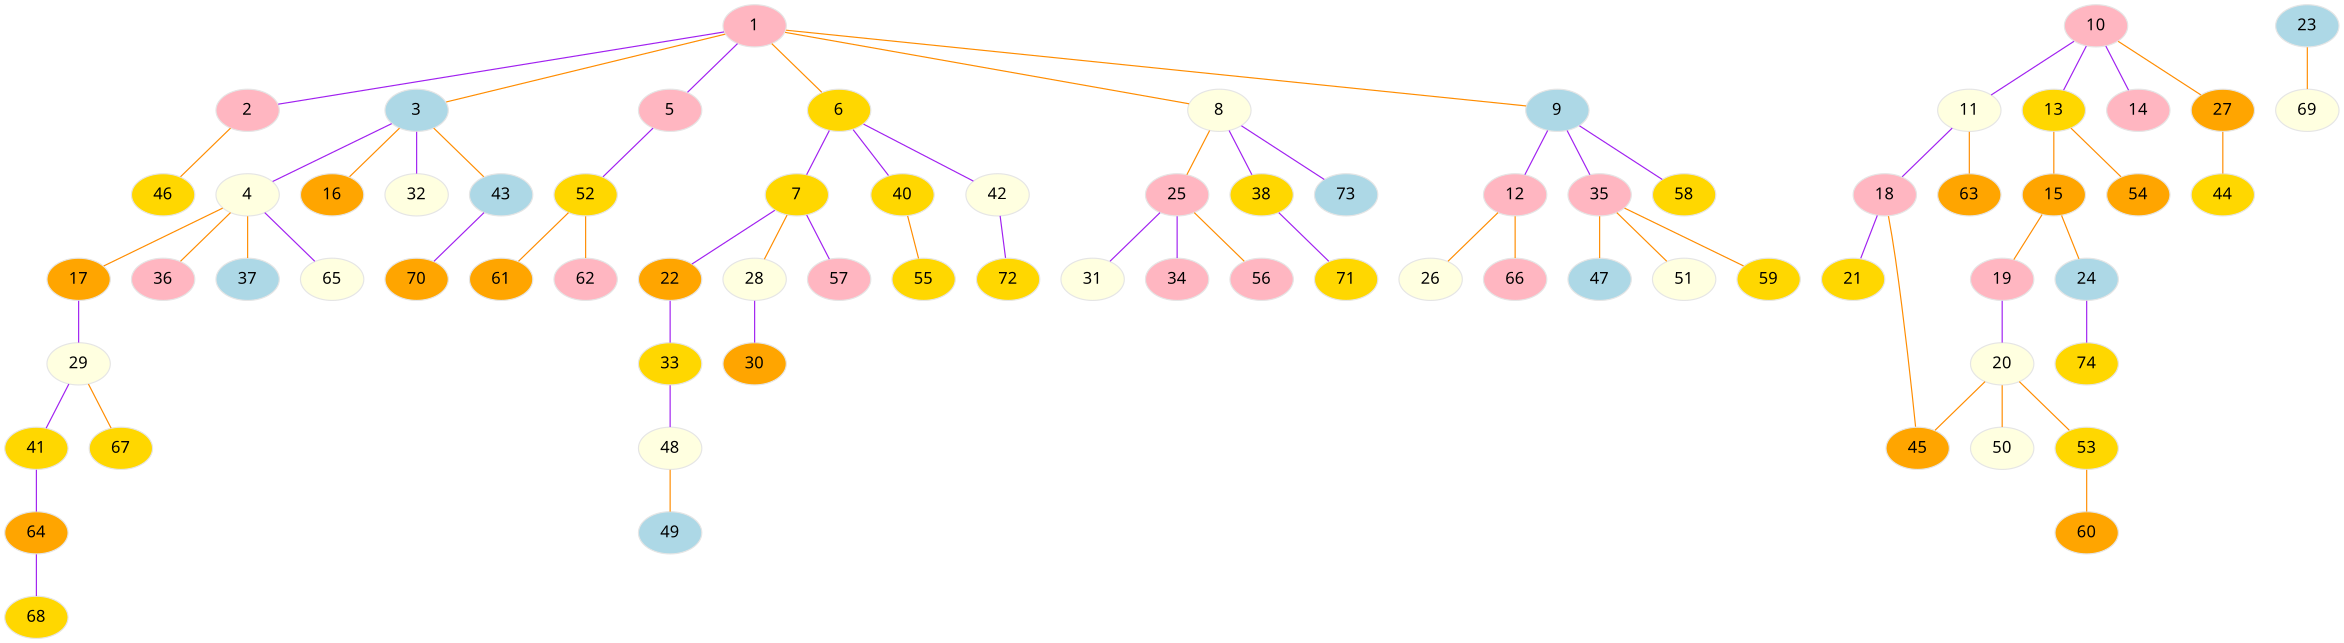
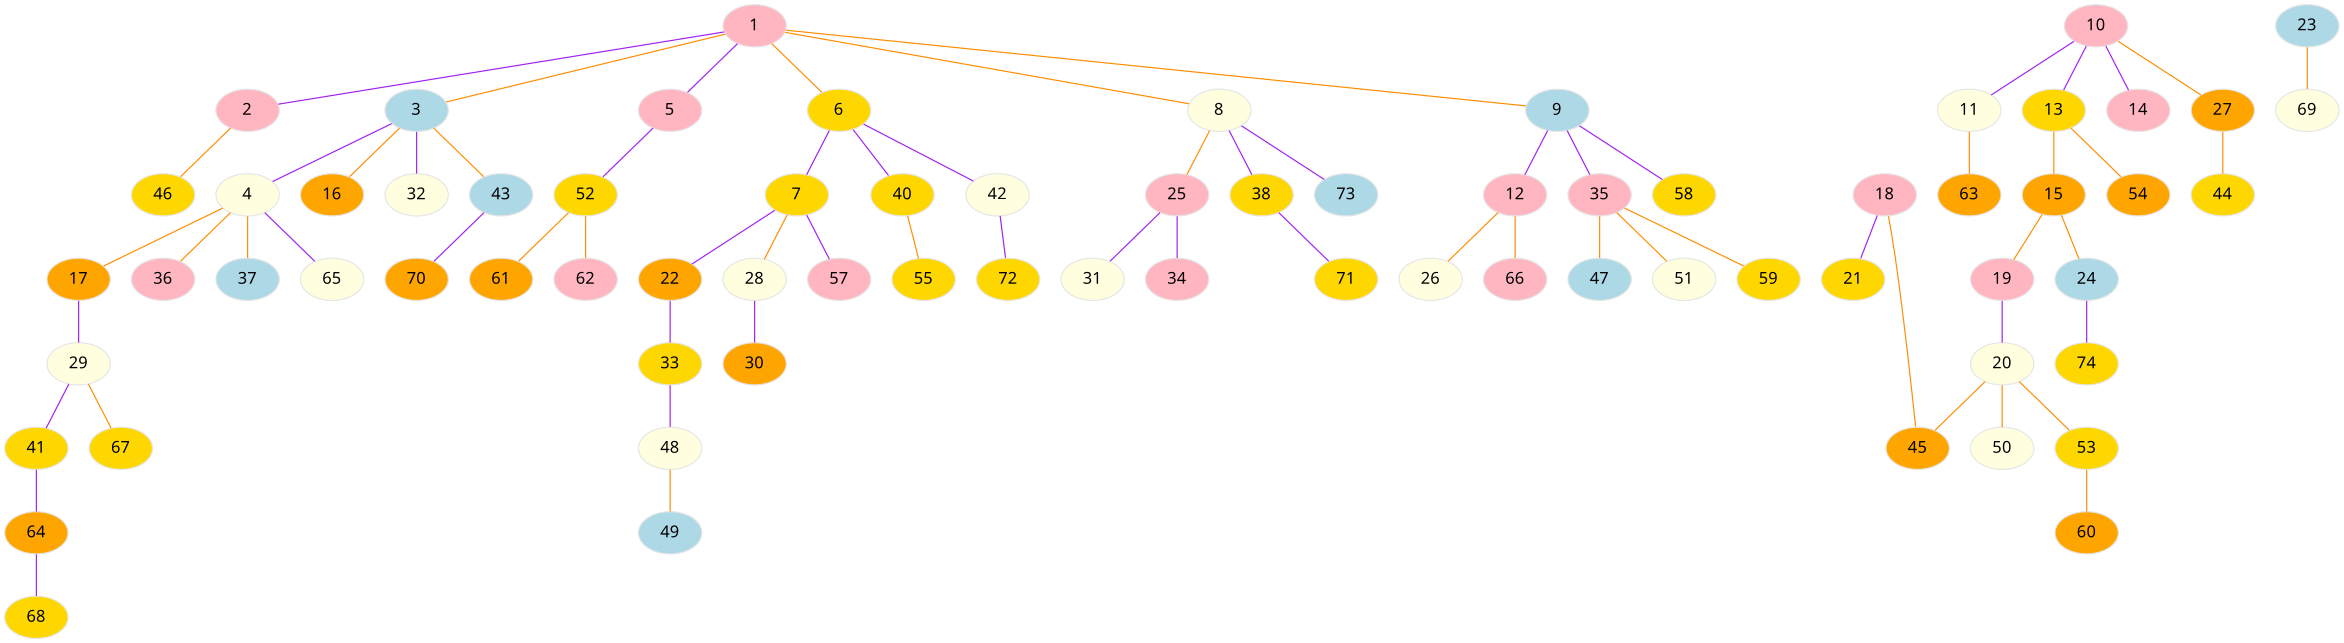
edge "11" -- "18": removed
node "56": removed
